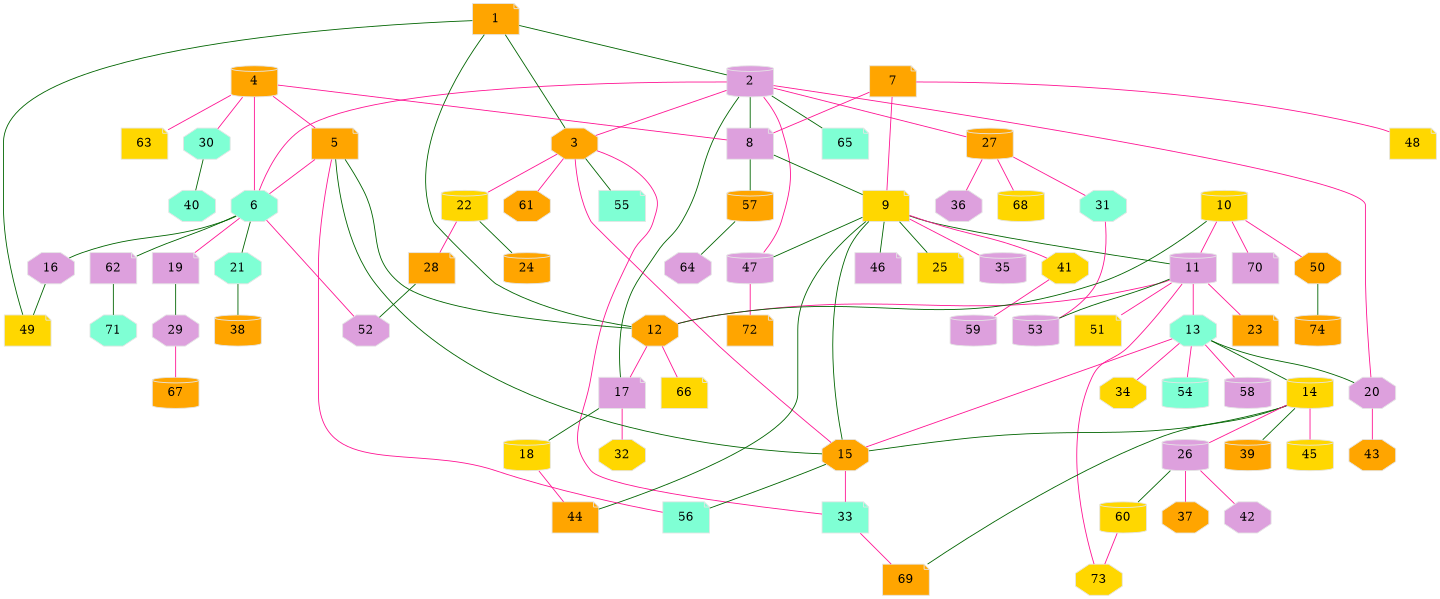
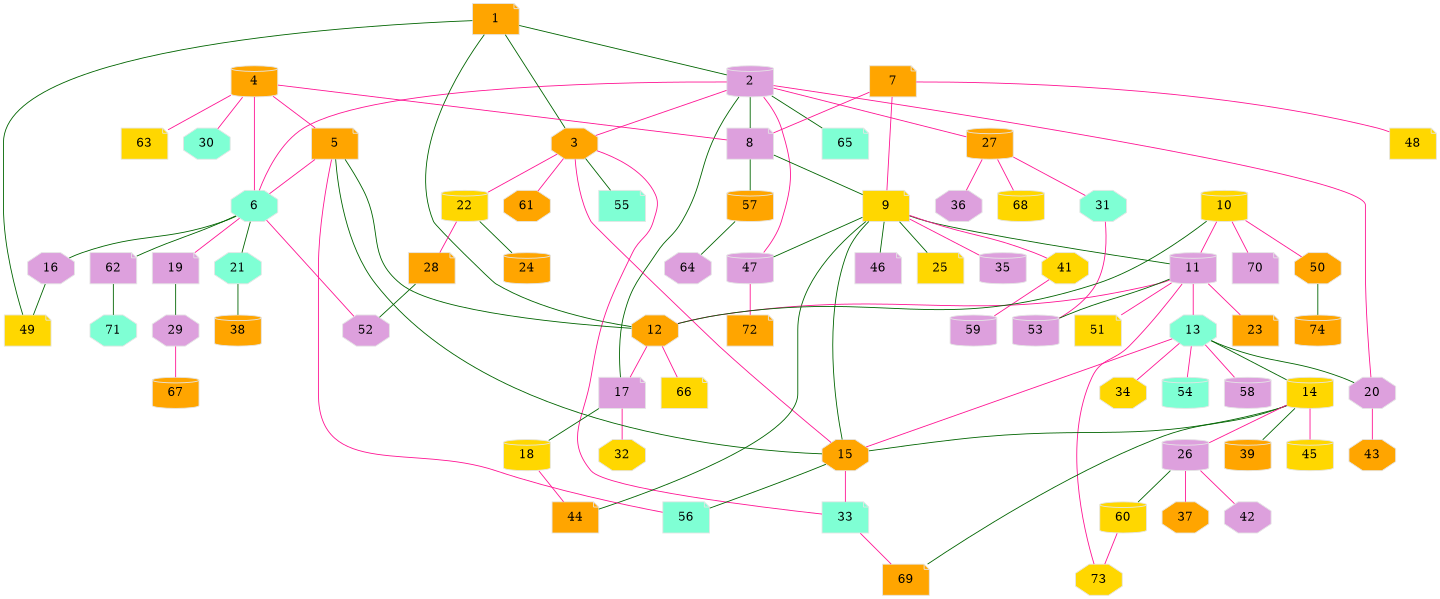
node "40": removed
